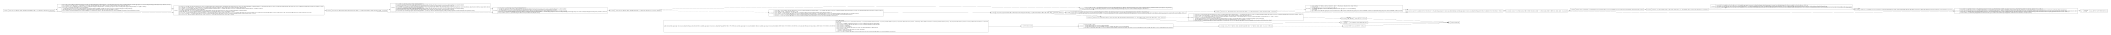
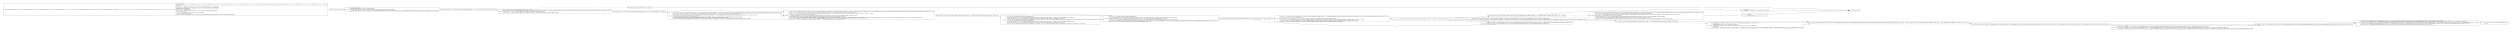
node "5: 0x0007": added
